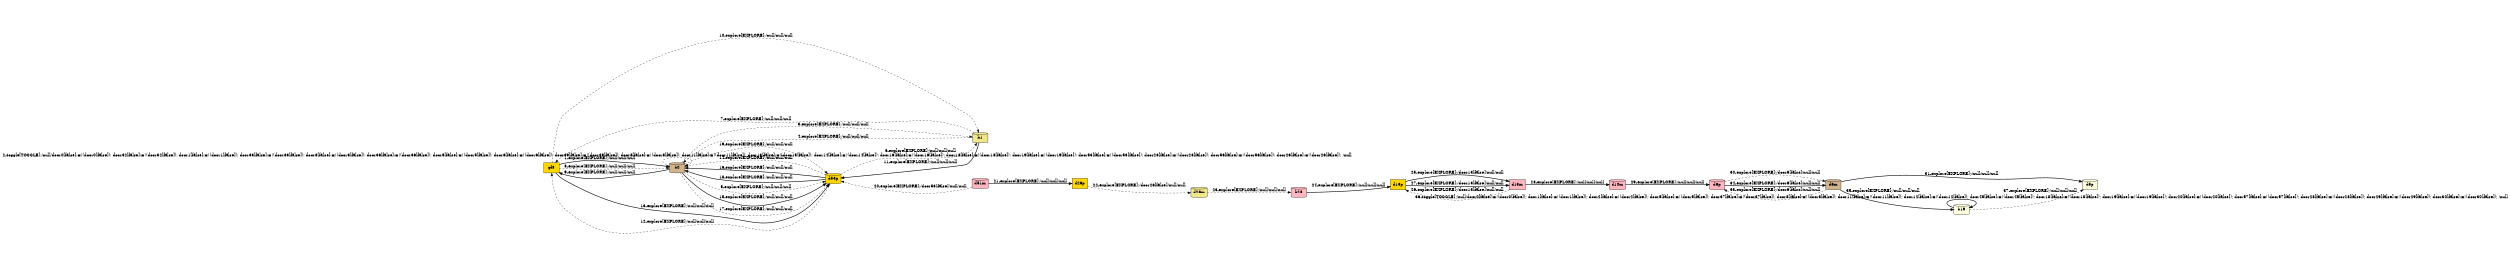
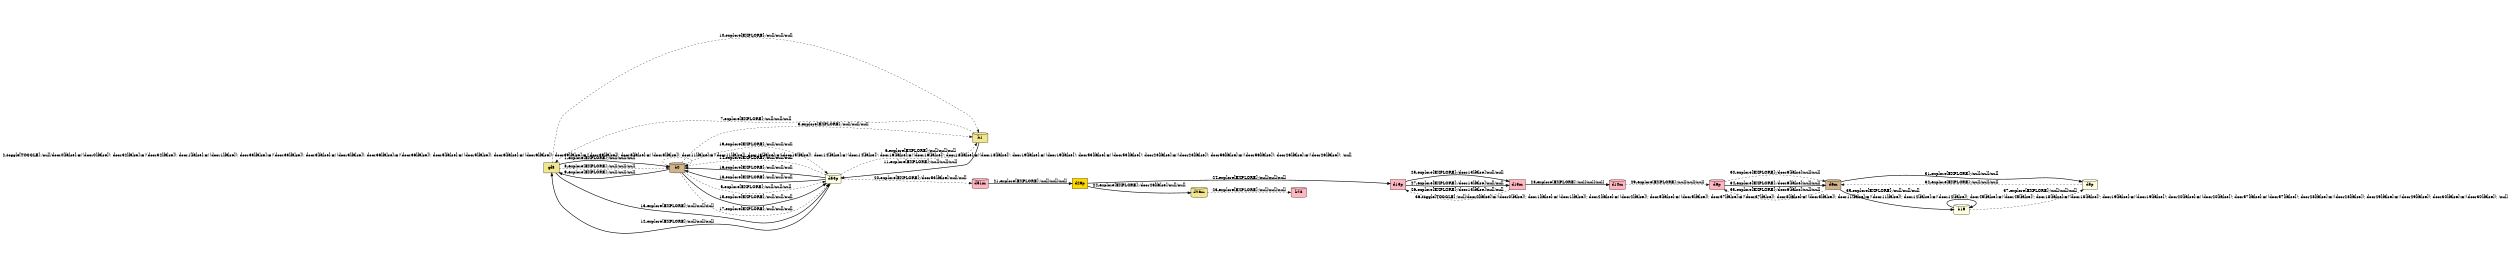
edge "b1" -> "b0": removed, label "4-explore[EXPLORE];/null/null/null"
node "gf8": fillcolor gold -> khaki
node "d53p": fillcolor gold -> lightyellow
node "d13p": fillcolor gold -> lightpink
edge "d10m" -> "d6p": style bold -> dashed
edge "d5p" -> "d6m": added, label "32-explore[EXPLORE];/null/null/null"
edge "b23" -> "d13p": now "d26p" -> "d13p"
edge "d26p" -> "d26m": style dashed -> bold
edge "d51m" -> "d53p": reversed
edge "d53p" -> "gf8": style dashed -> bold
